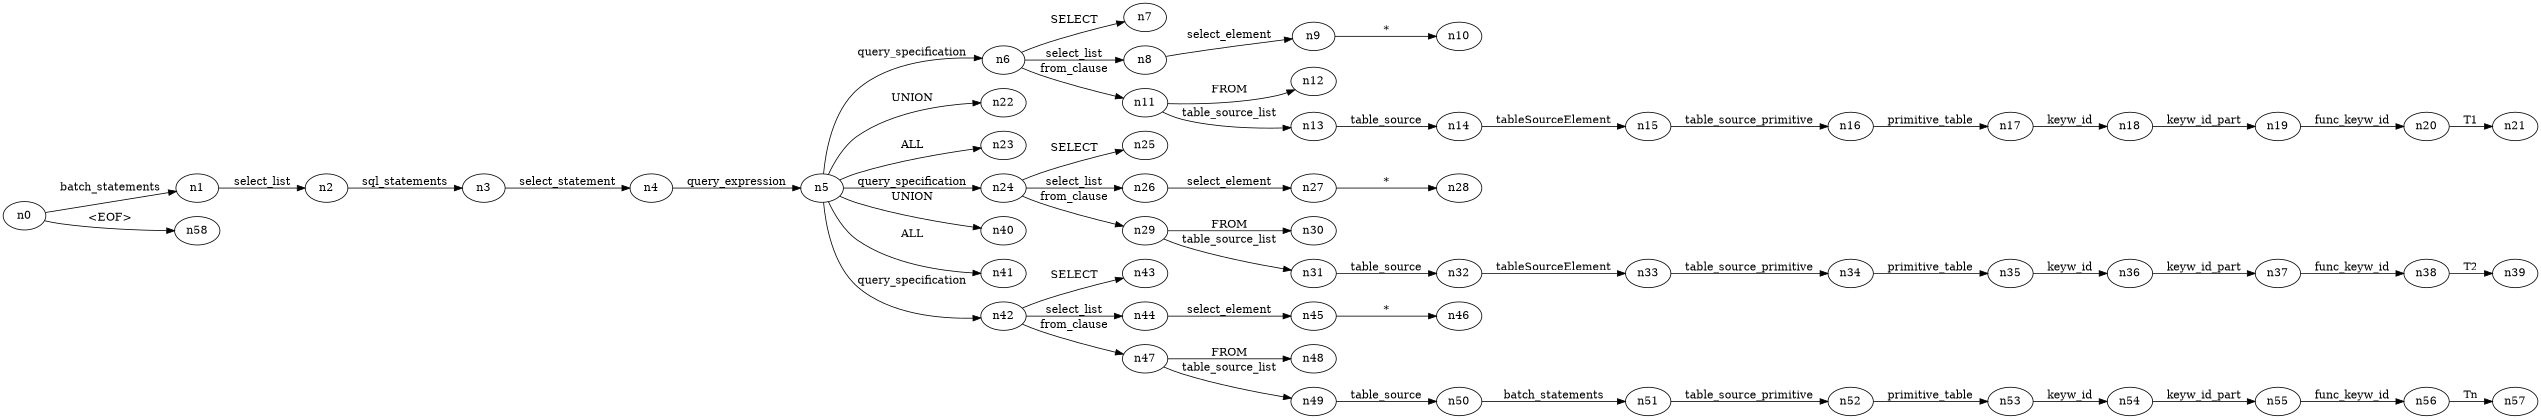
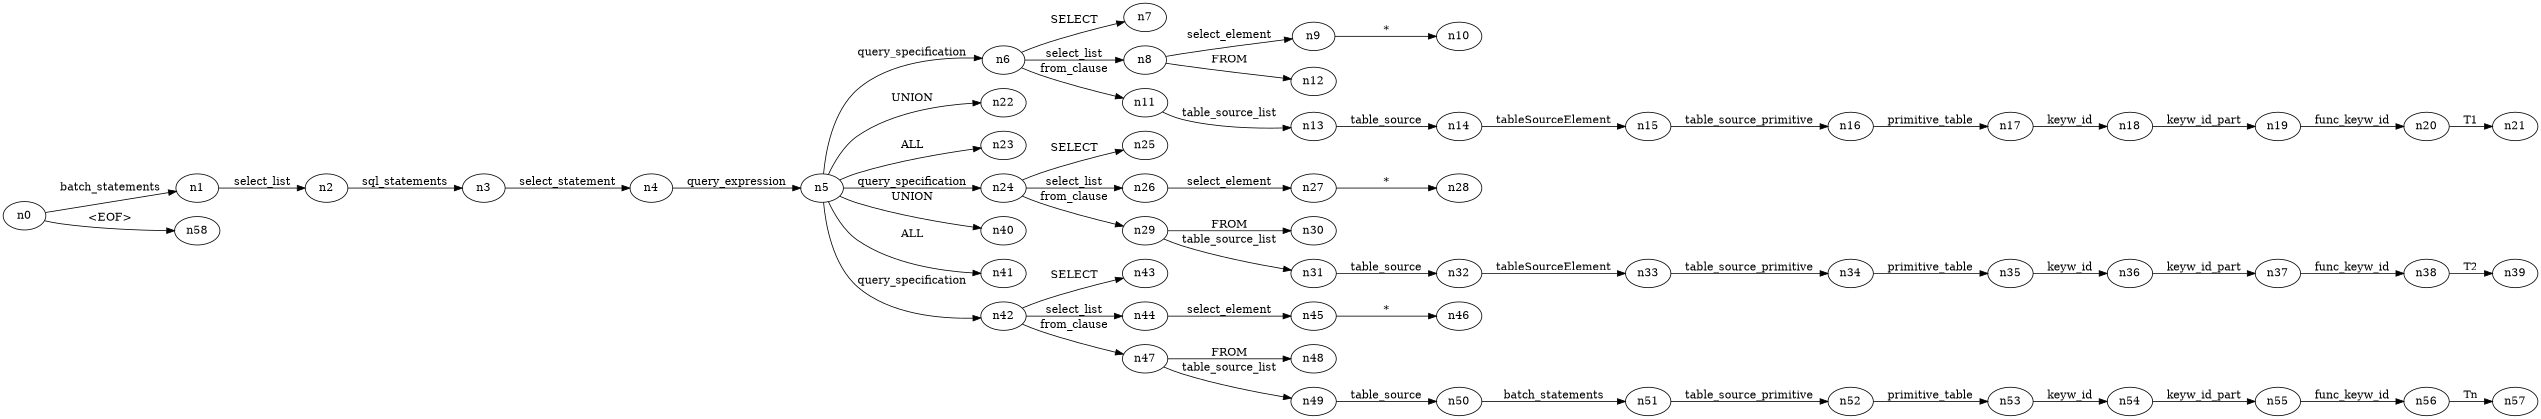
edge "n11" -> "n12": now "n8" -> "n12"
